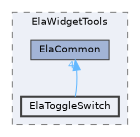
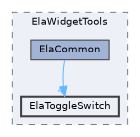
edge "ElaToggleSwitch" -> "ElaCommon": reversed
